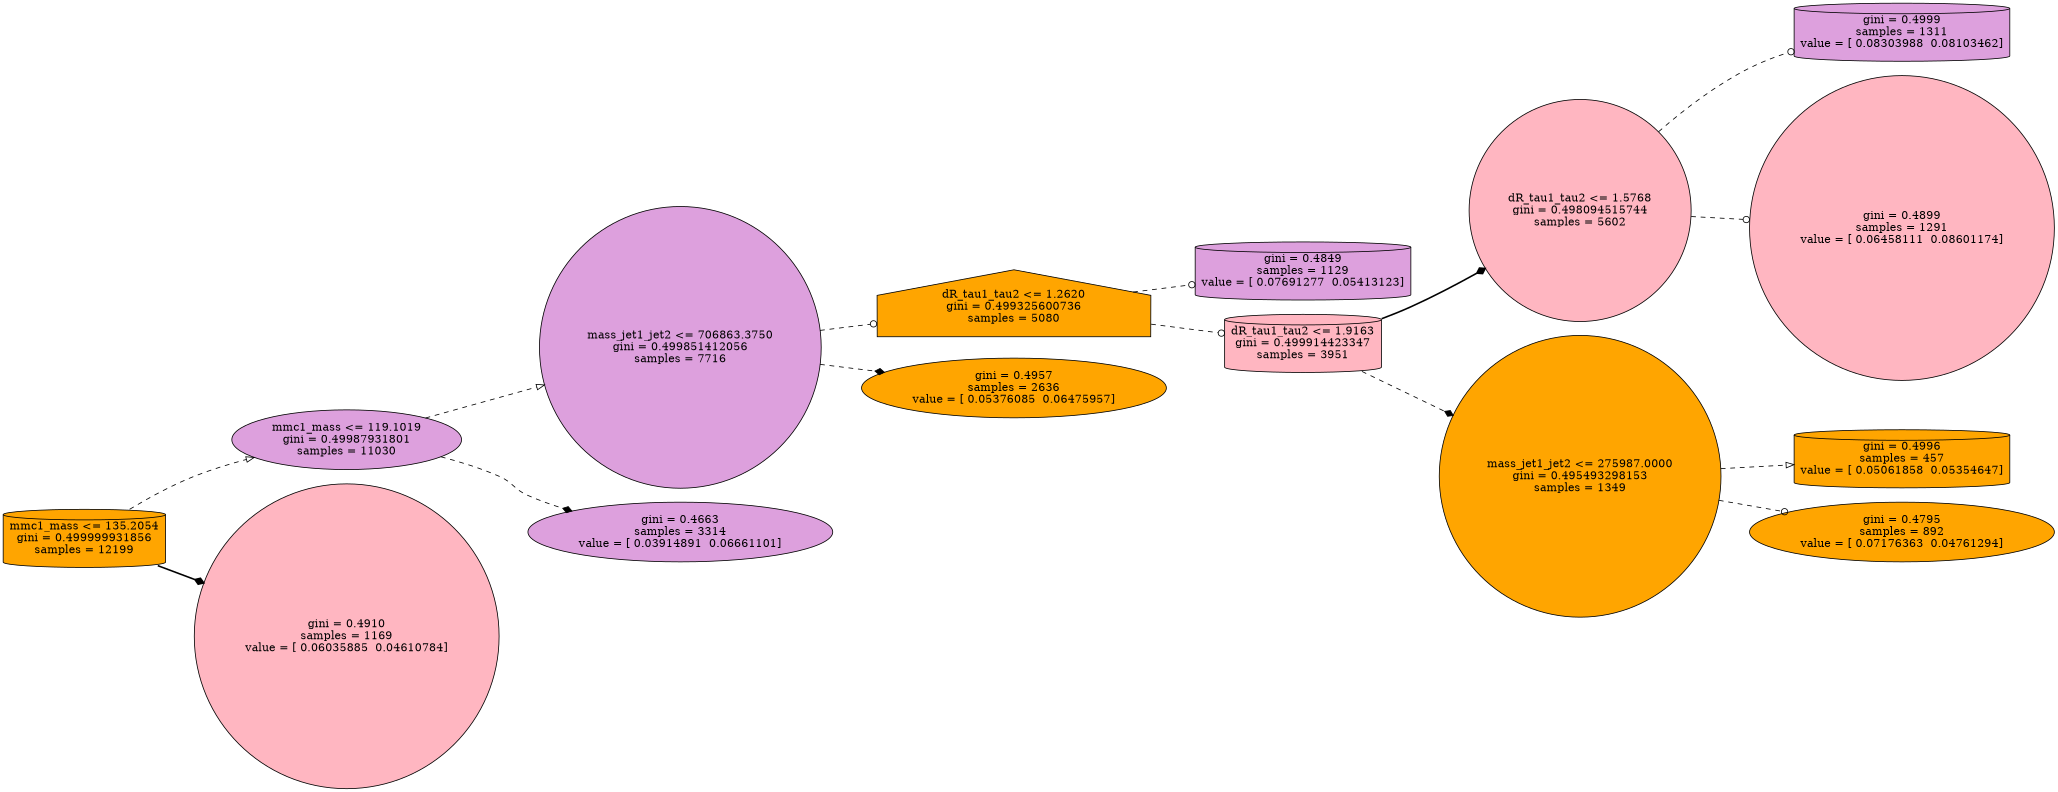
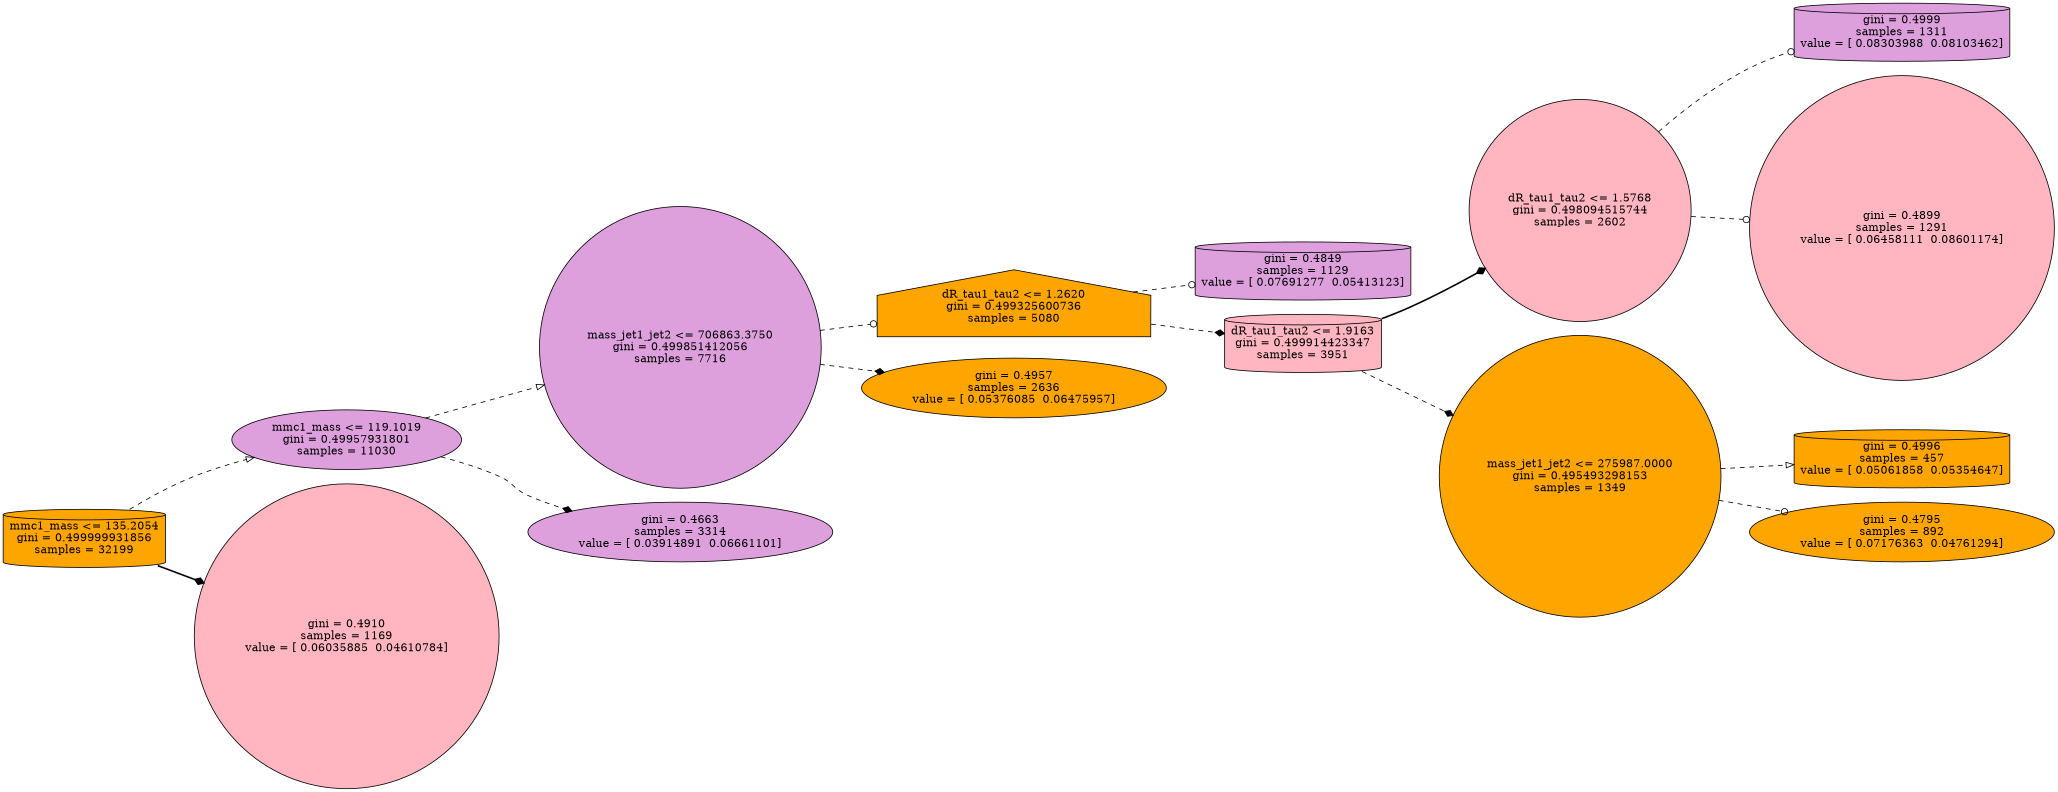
node "dR_tau1_tau2 <= 1.5768 gini = 0.498094515744 samples = 5602": label "dR_tau1_tau2 <= 1.5768 gini = 0.498094515744 samples = 5602" -> "dR_tau1_tau2 <= 1.5768 gini = 0.498094515744 samples = 2602"
edge "dR_tau1_tau2 <= 1.2620 gini = 0.499325600736 samples = 5080" -> "dR_tau1_tau2 <= 1.9163 gini = 0.499914423347 samples = 3951": arrowhead odot -> diamond
node "mmc1_mass <= 119.1019 gini = 0.49987931801 samples = 11030": label "mmc1_mass <= 119.1019 gini = 0.49987931801 samples = 11030" -> "mmc1_mass <= 119.1019 gini = 0.49957931801 samples = 11030"
node "mmc1_mass <= 135.2054 gini = 0.499999931856 samples = 12199": label "mmc1_mass <= 135.2054 gini = 0.499999931856 samples = 12199" -> "mmc1_mass <= 135.2054 gini = 0.499999931856 samples = 32199"
